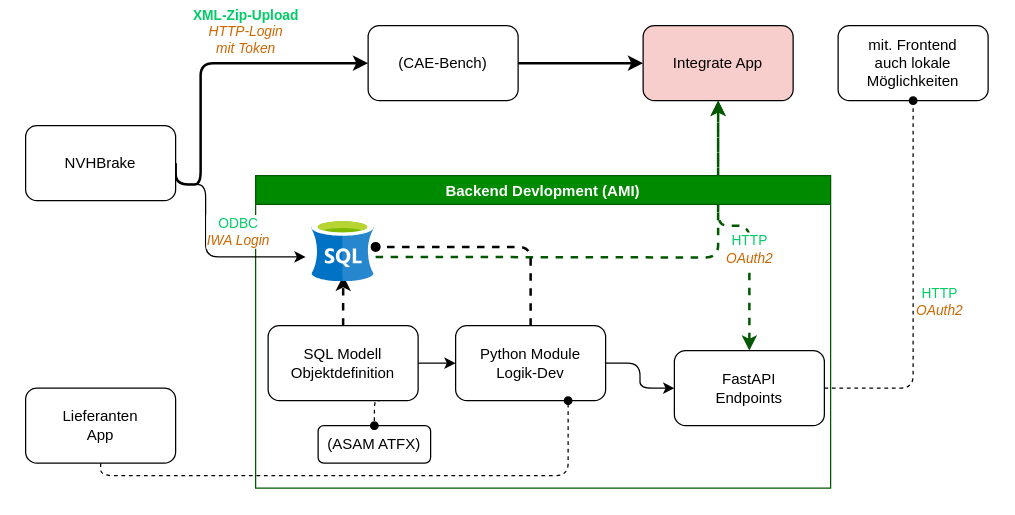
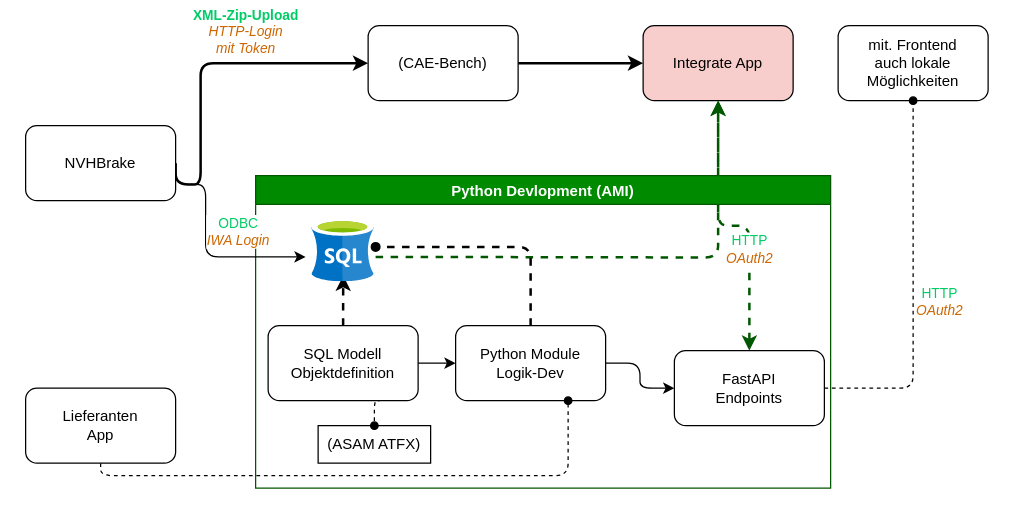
node "Backend Devlopment (AMI)": label "Backend Devlopment (AMI)" -> "Python Devlopment (AMI)"
node "(ASAM ATFX)": shape rounded rectangle -> rectangle
